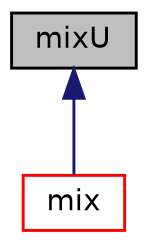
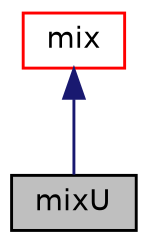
edge "mix" -> "mixU": reversed
